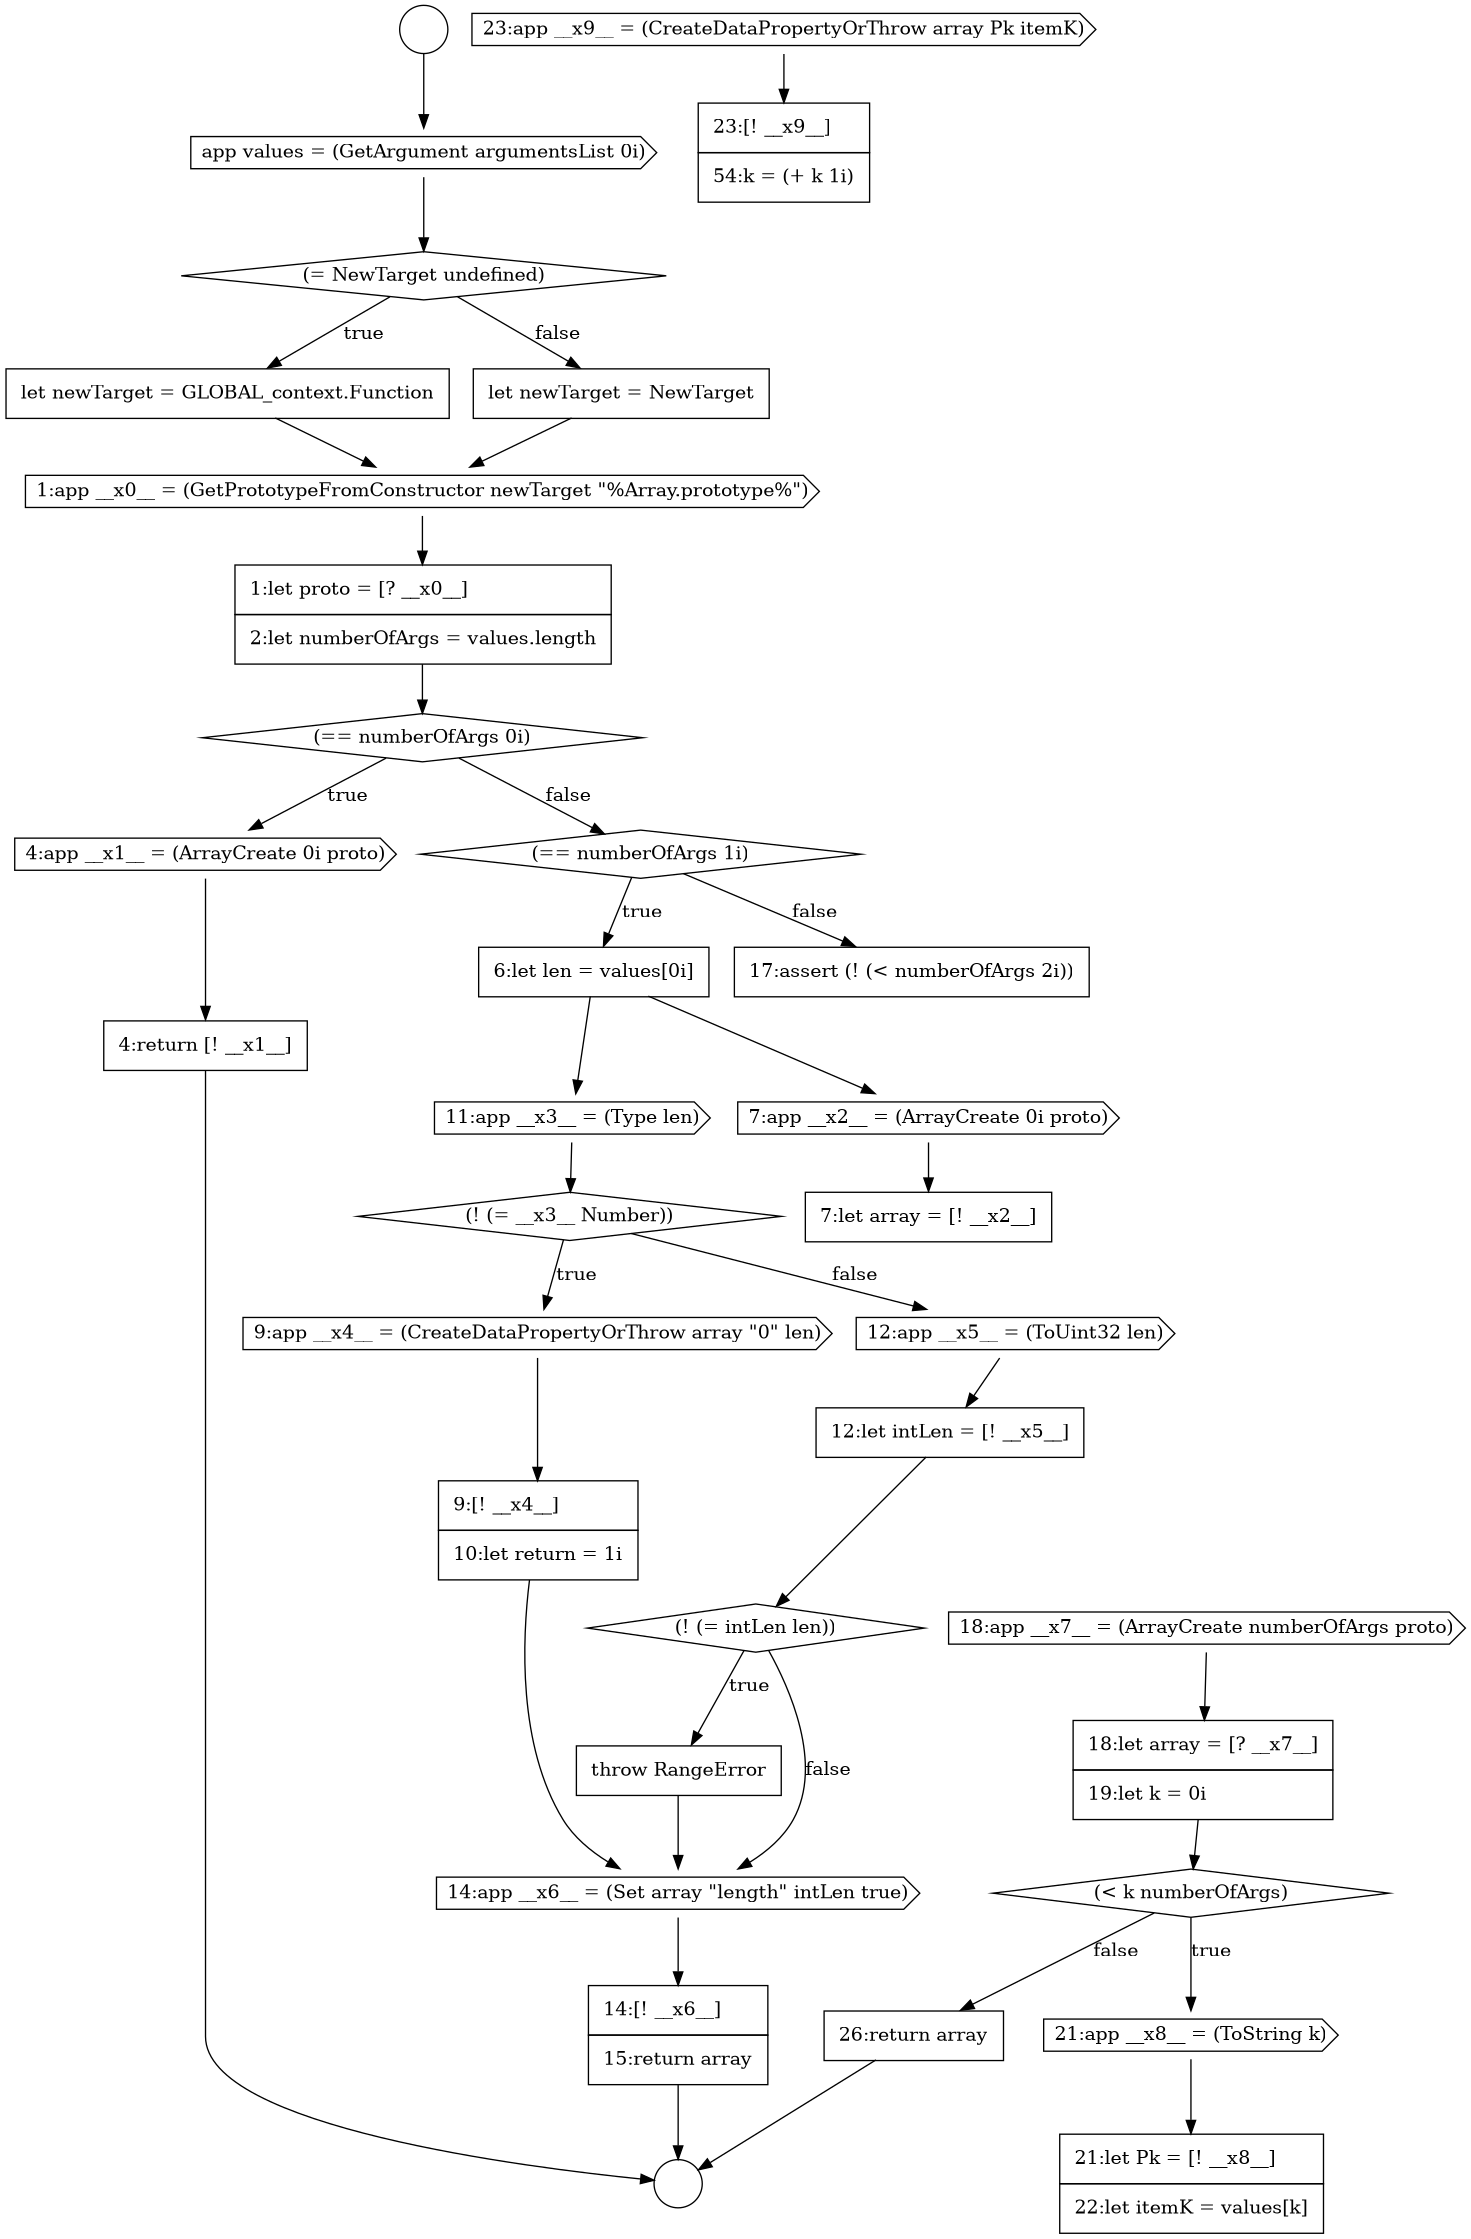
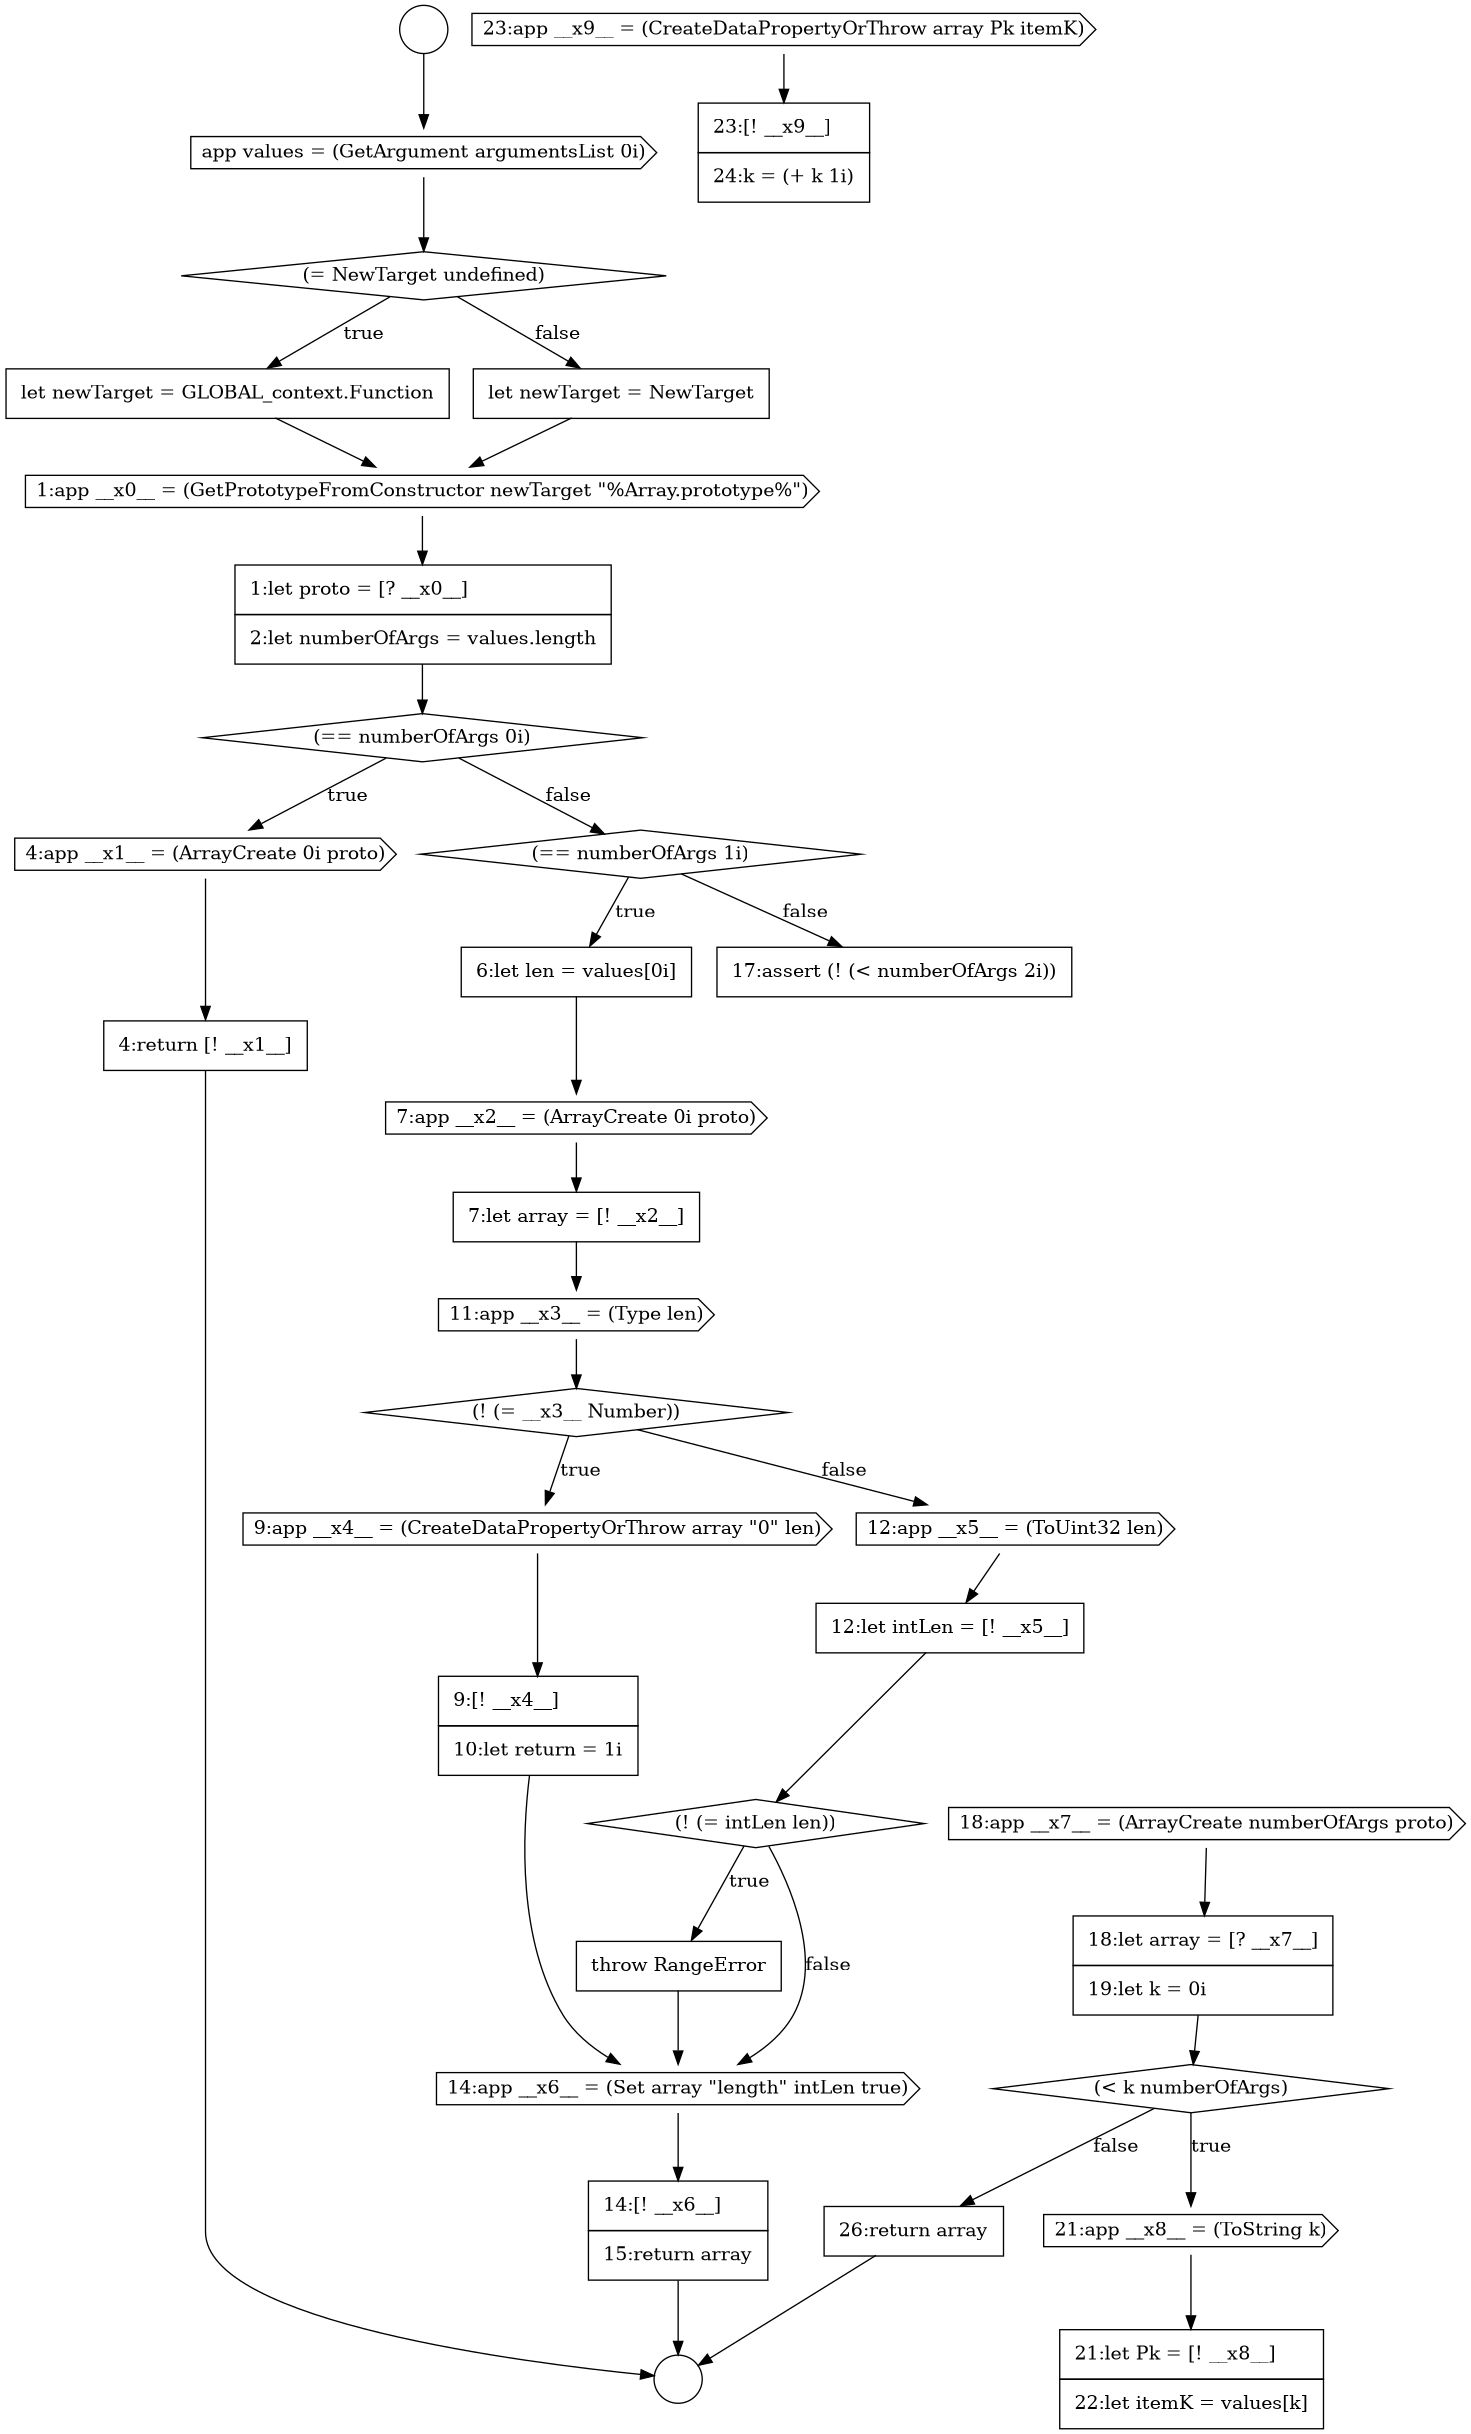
node "23:[! __x9__]": text "54:k = (+ k 1i)" -> "24:k = (+ k 1i)"
edge "6:let len = values[0i]" -> "11:app __x3__ = (Type len)": now "7:let array = [! __x2__]" -> "11:app __x3__ = (Type len)"
